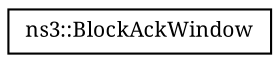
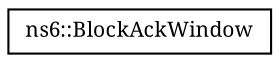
node "ns3::BlockAckWindow": label "ns3::BlockAckWindow" -> "ns6::BlockAckWindow"
